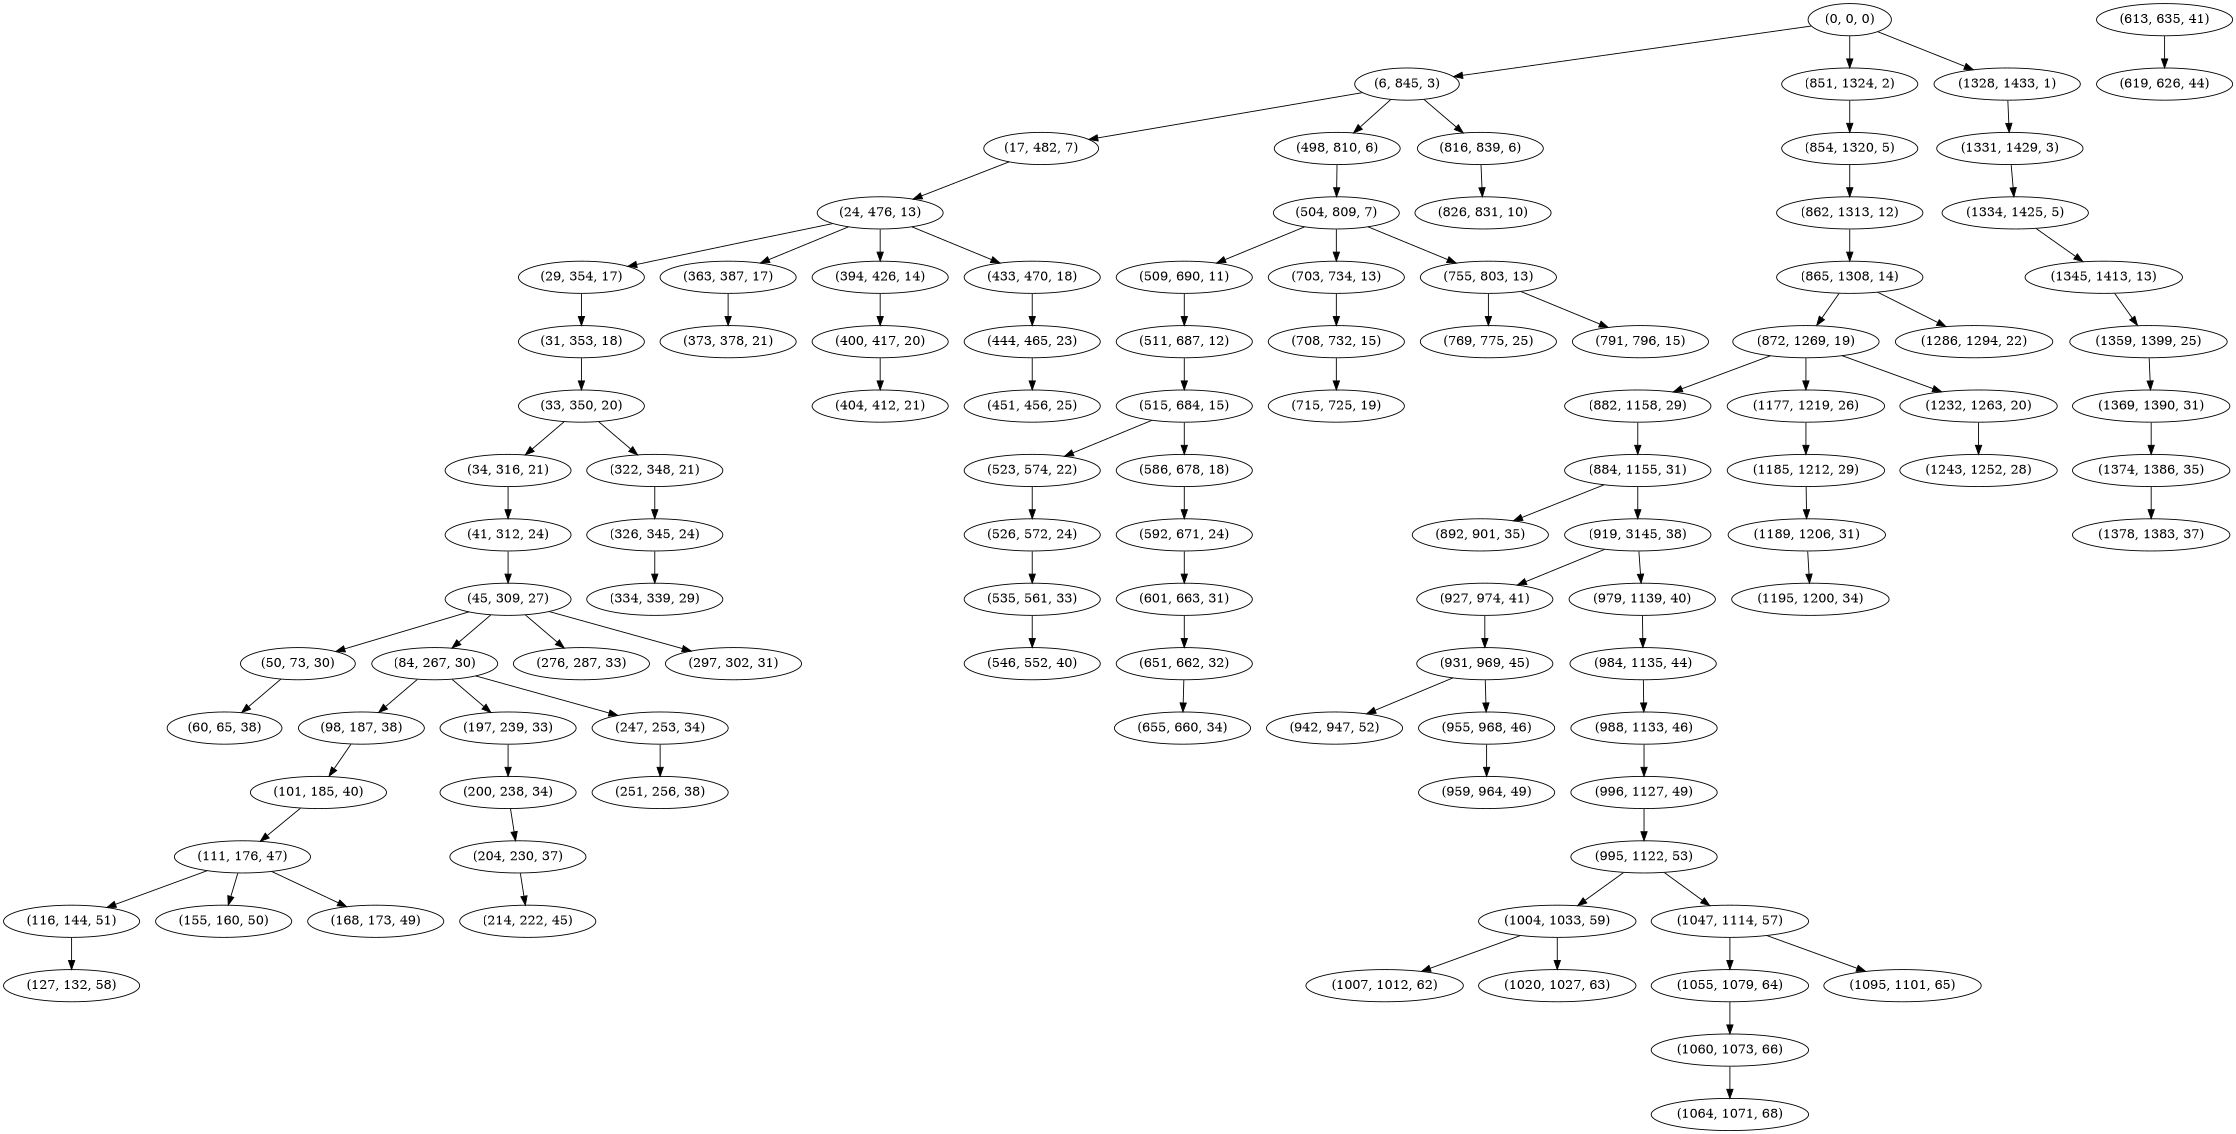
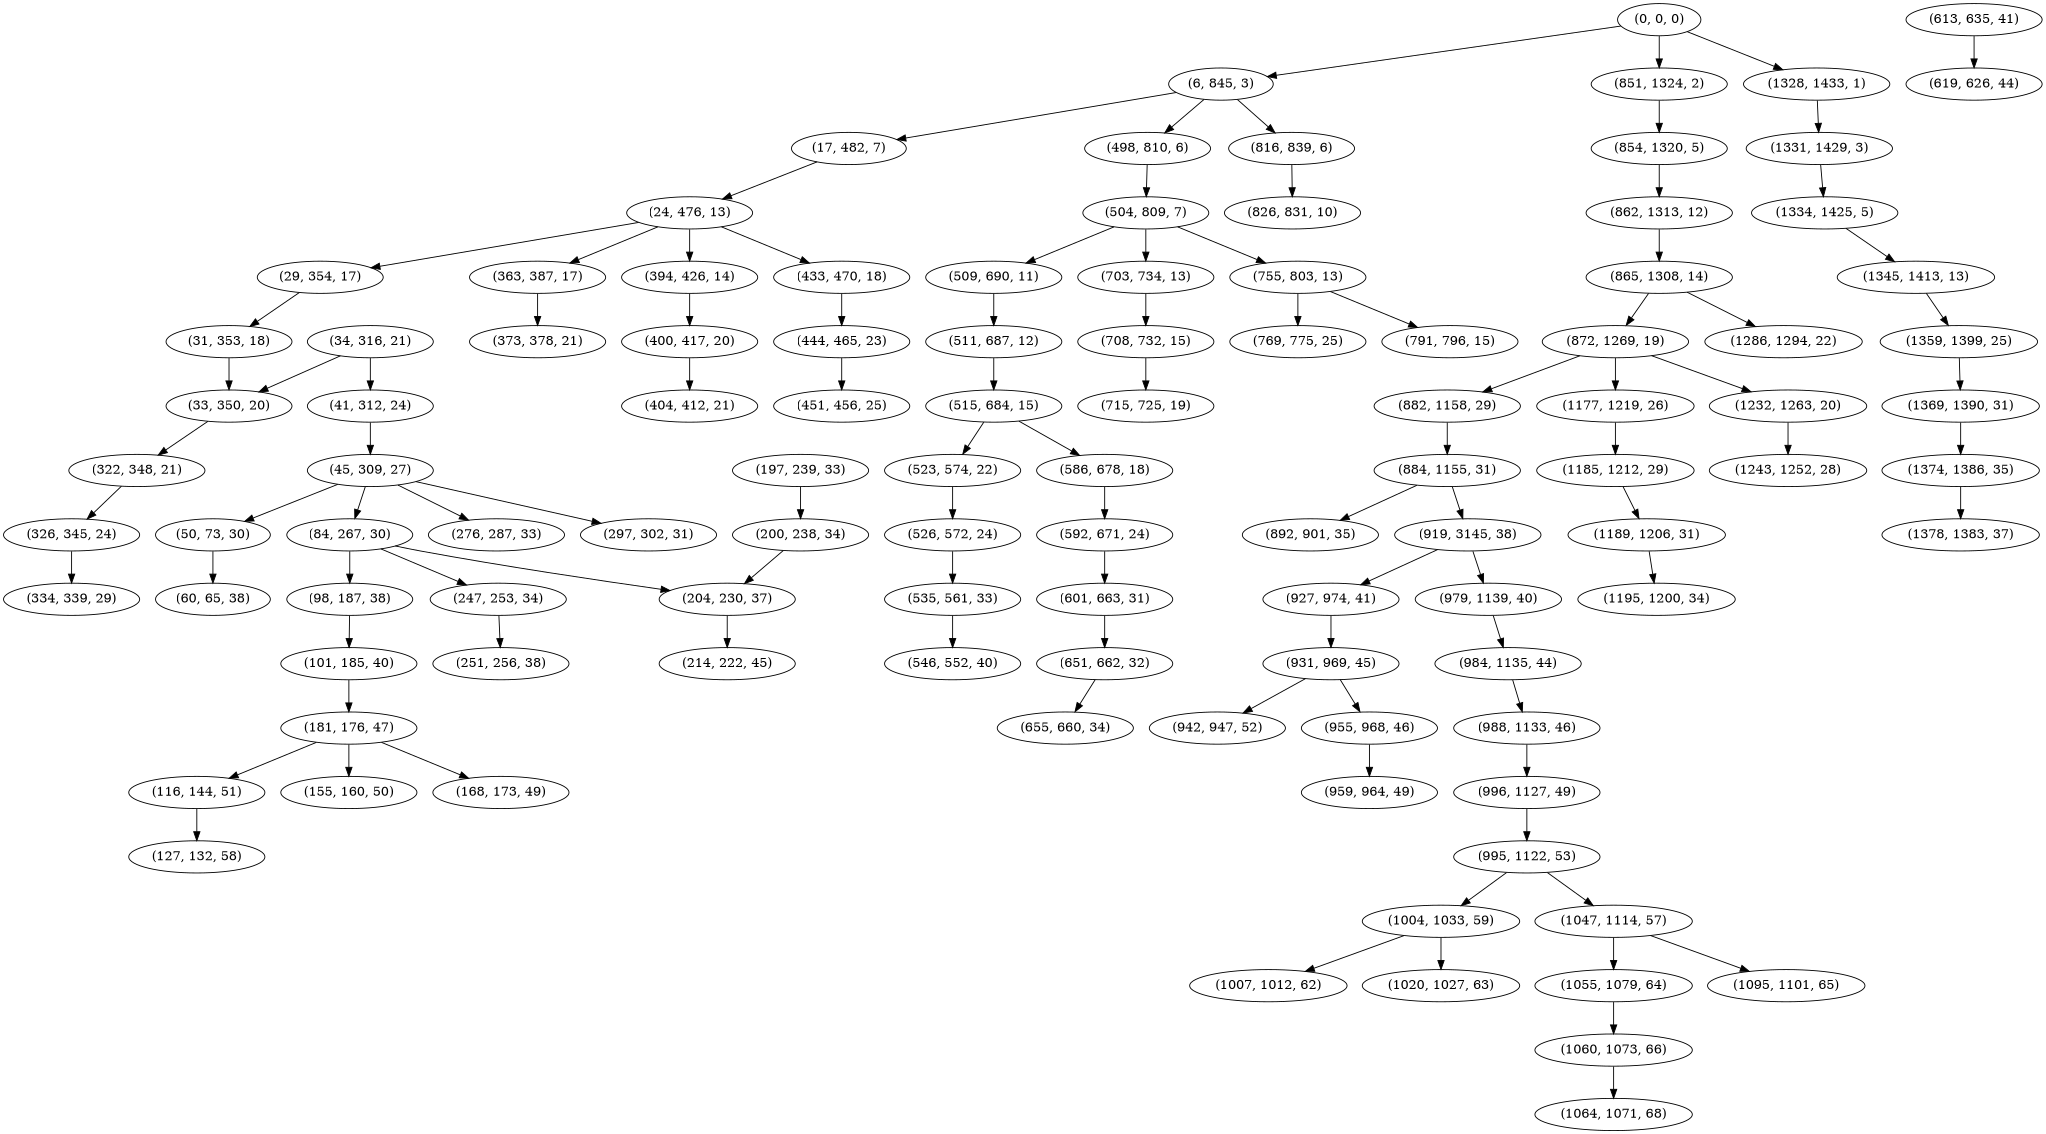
edge "(33, 350, 20)" -> "(34, 316, 21)": reversed
edge "(84, 267, 30)" -> "(197, 239, 33)": now "(84, 267, 30)" -> "(204, 230, 37)"
node "(111, 176, 47)": label "(111, 176, 47)" -> "(181, 176, 47)"
